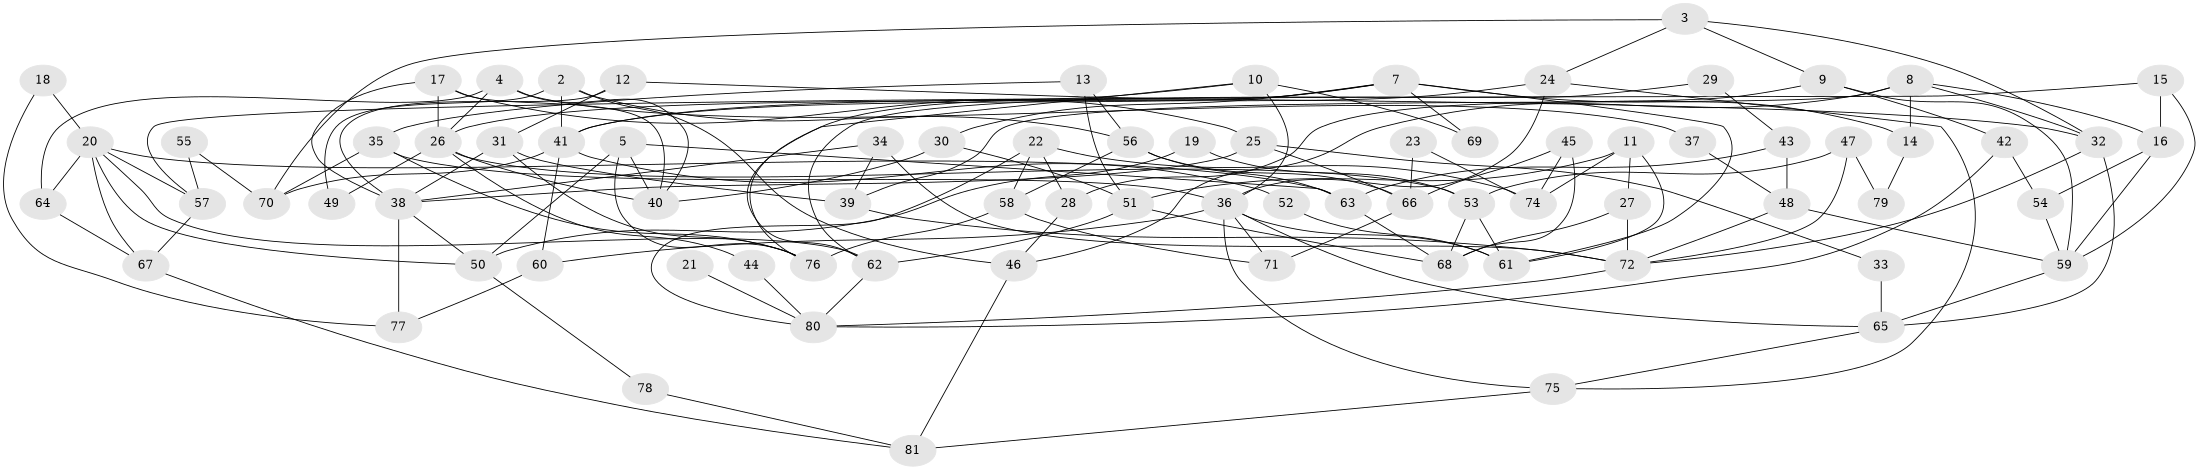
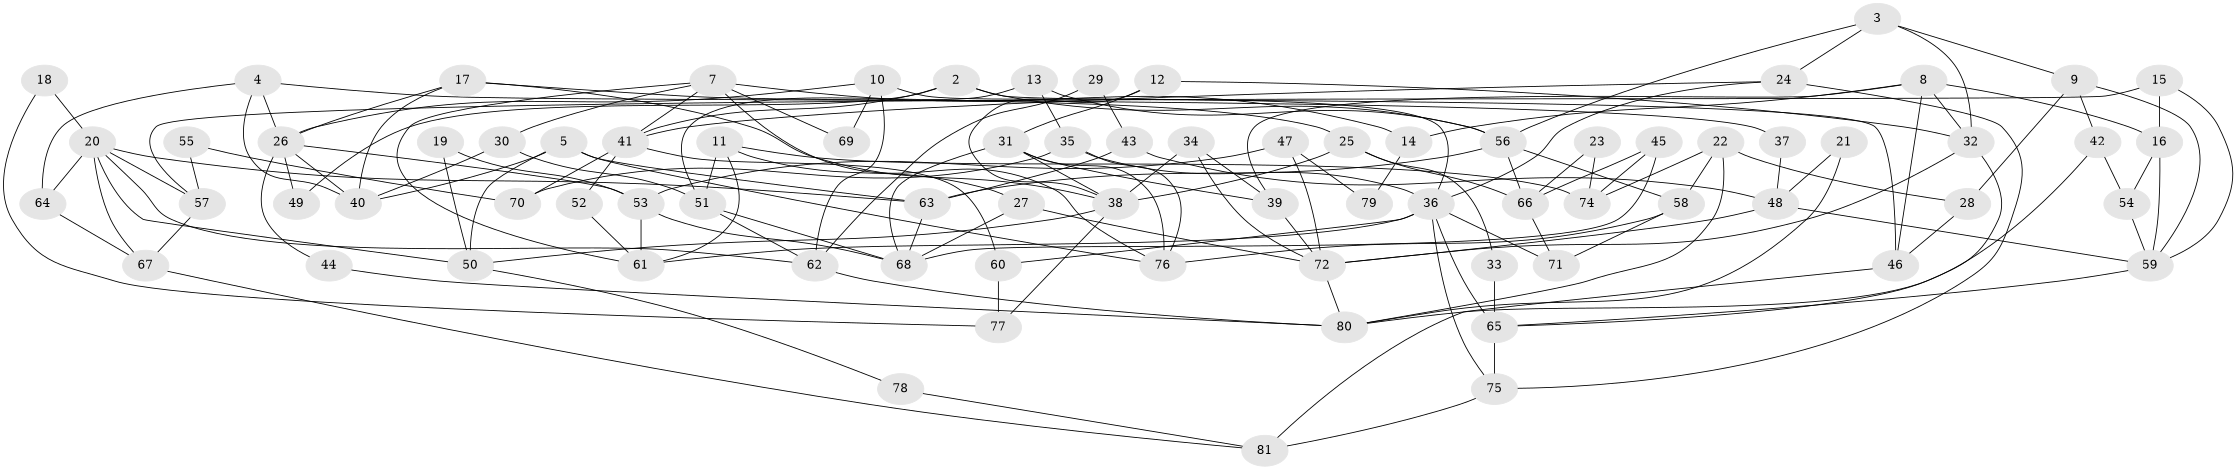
edge "3" -- "70": now "3" -- "56"
edge "21" -- "48": added
edge "31" -- "68": added
